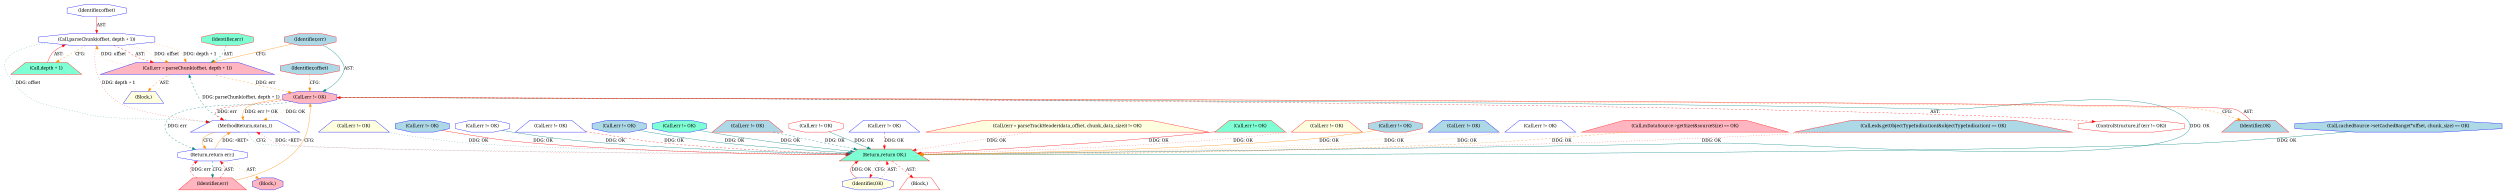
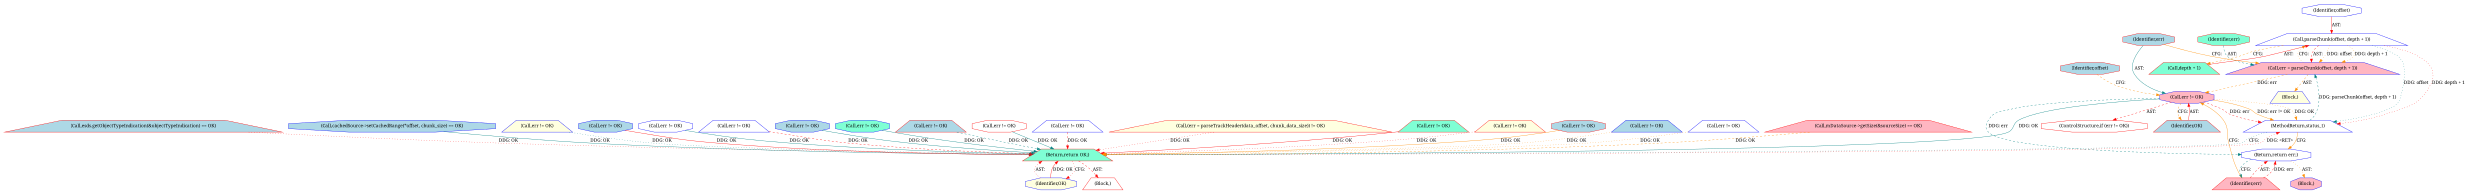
node "(Call,parseChunk(offset, depth + 1))": shape octagon -> trapezium
edge "(Call,err = parseChunk(offset, depth + 1))" -> "(Call,parseChunk(offset, depth + 1))": label "DDG: offset" -> "CFG: "
edge "(Return,return err;)" -> "(MethodReturn,status_t)": removed, label "DDG: <RET>"
